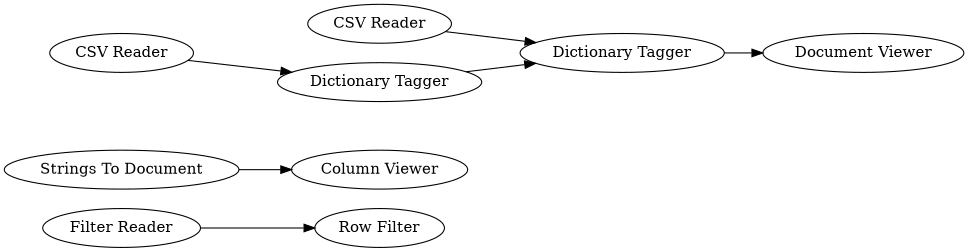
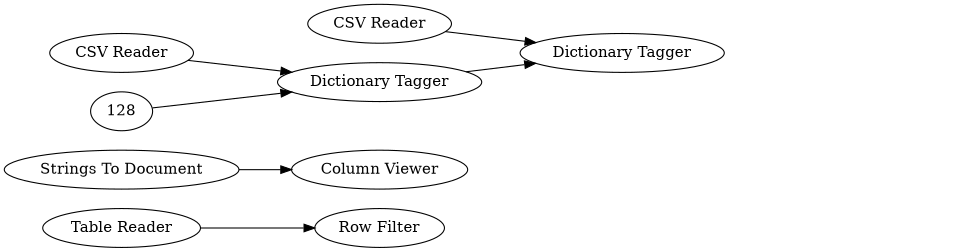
node "Document Viewer": removed
node "128": added
node "Filter Reader": label "Filter Reader" -> "Table Reader"
